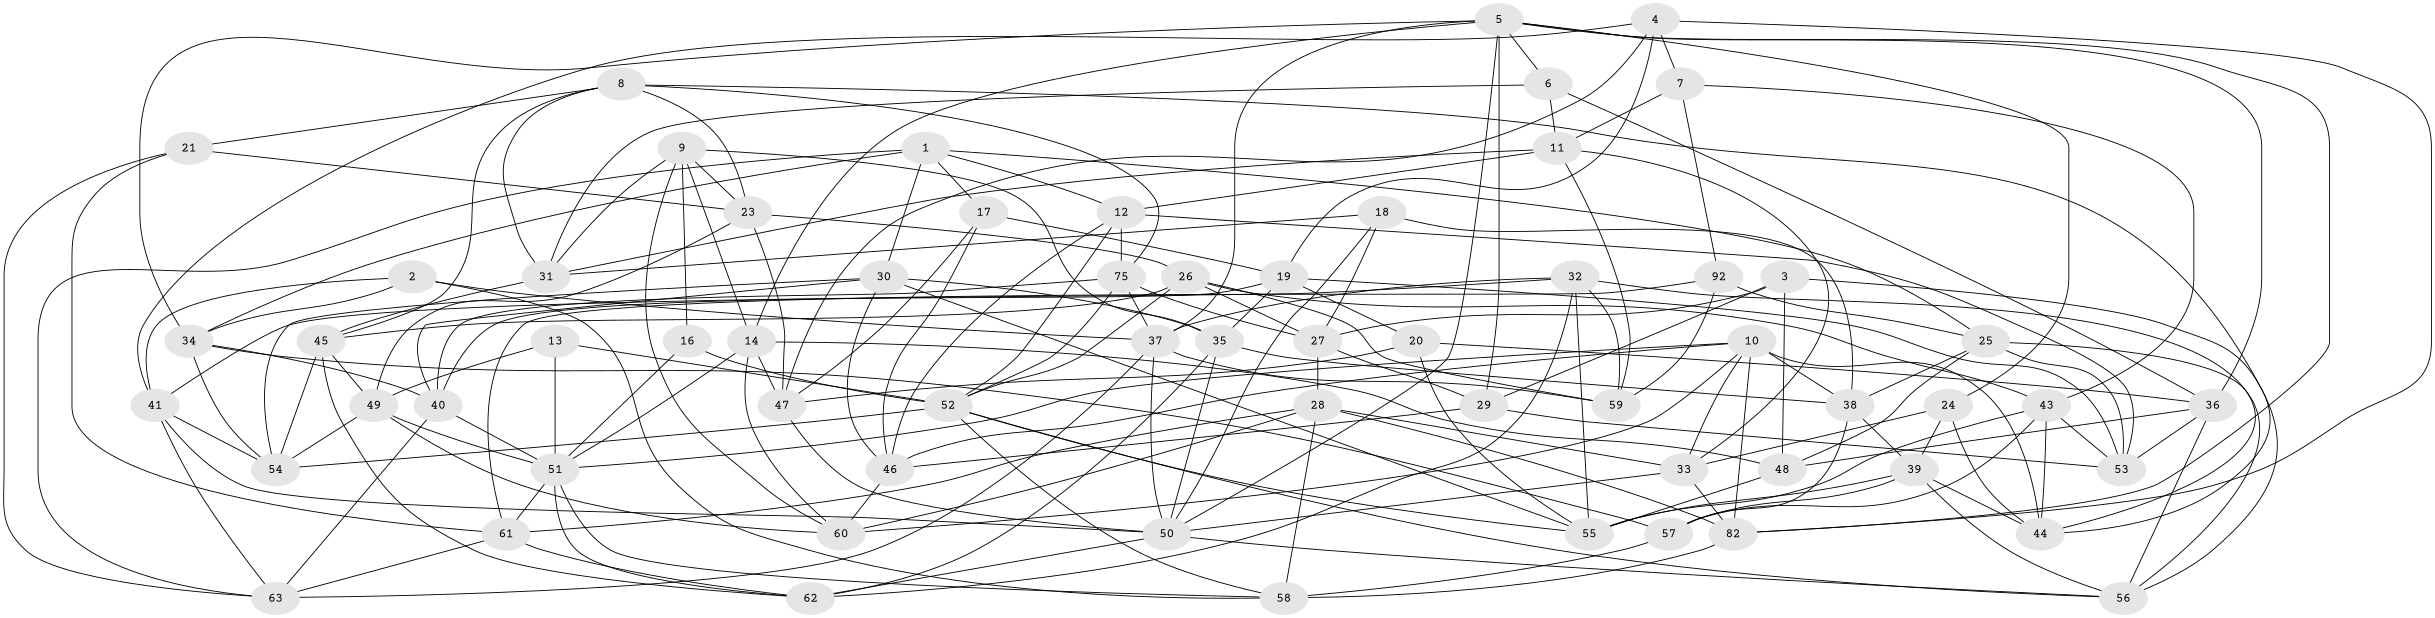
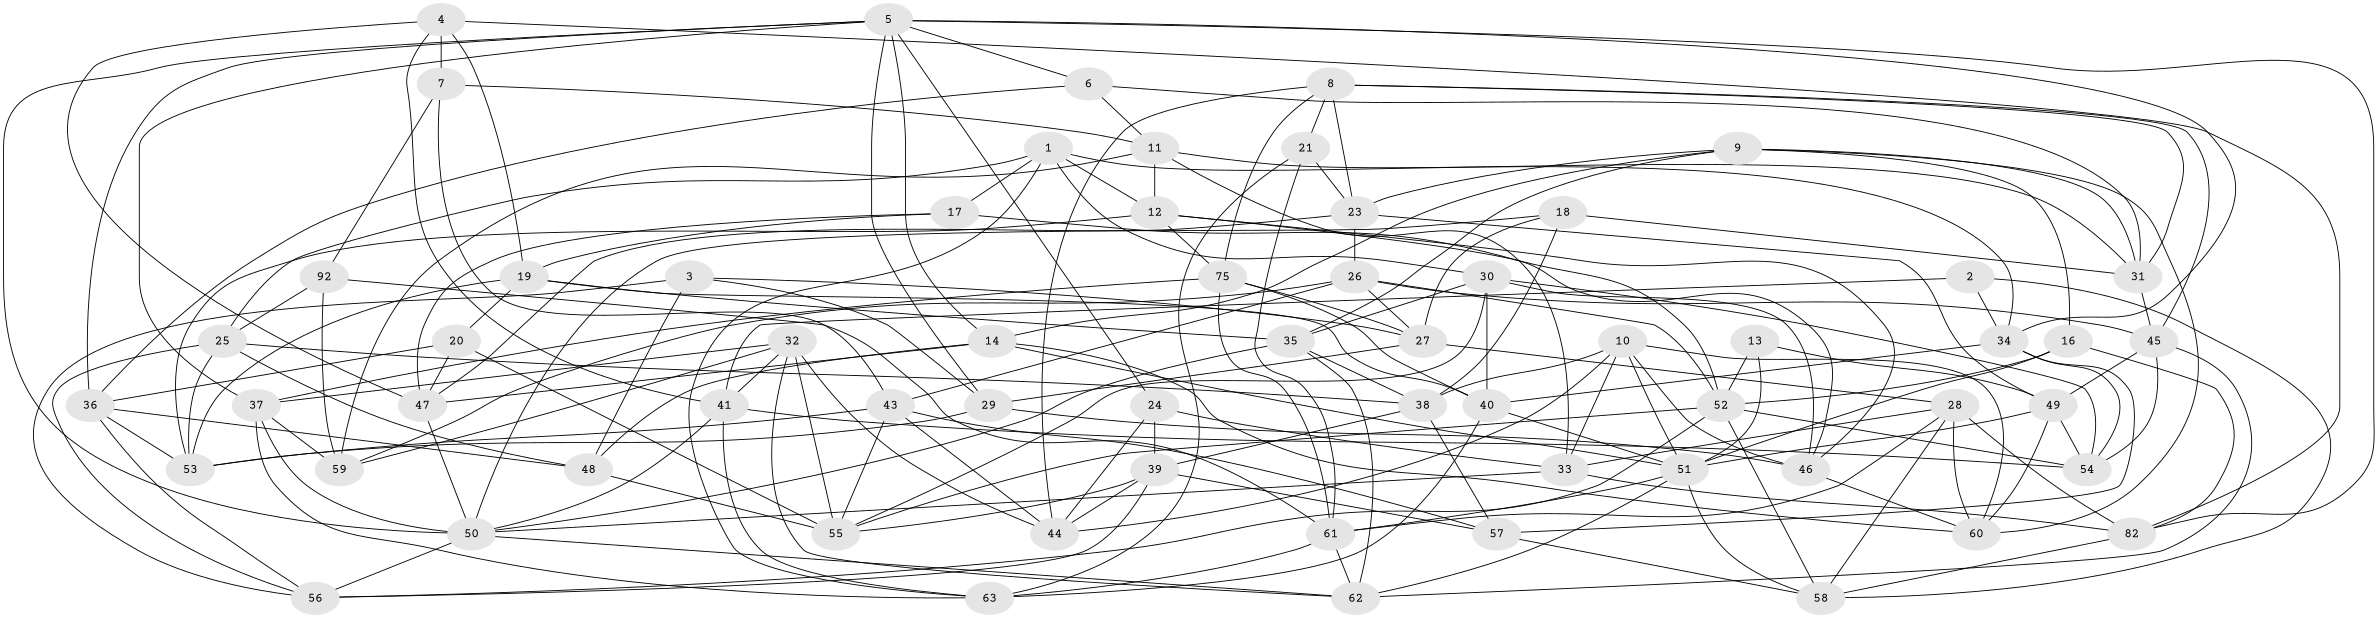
edge "2" -- "37": removed
edge "75" -- "52": now "75" -- "61"
edge "10" -- "82": now "16" -- "82"
